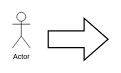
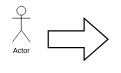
node "Actor": moved (21, 30) -> (21, 24)
